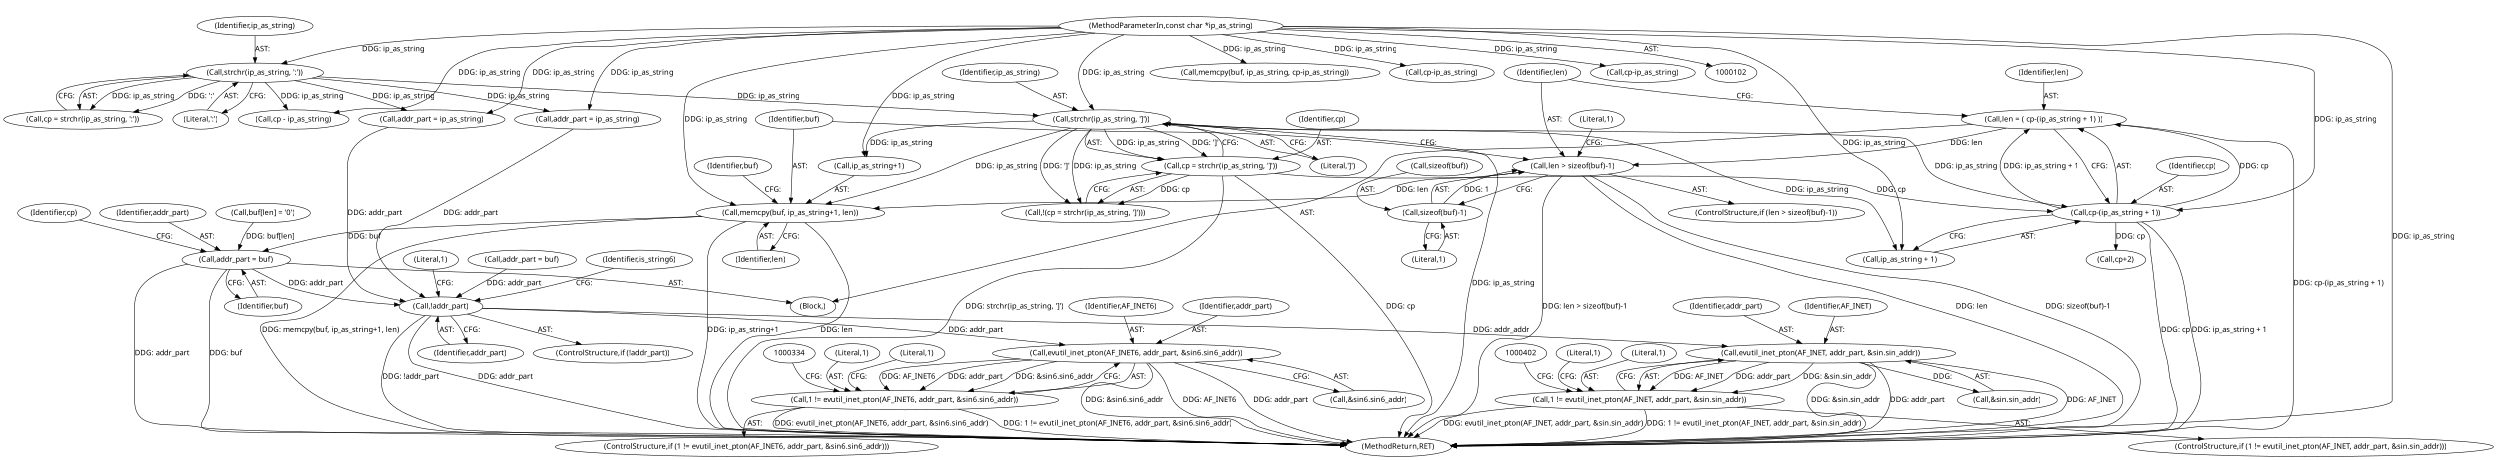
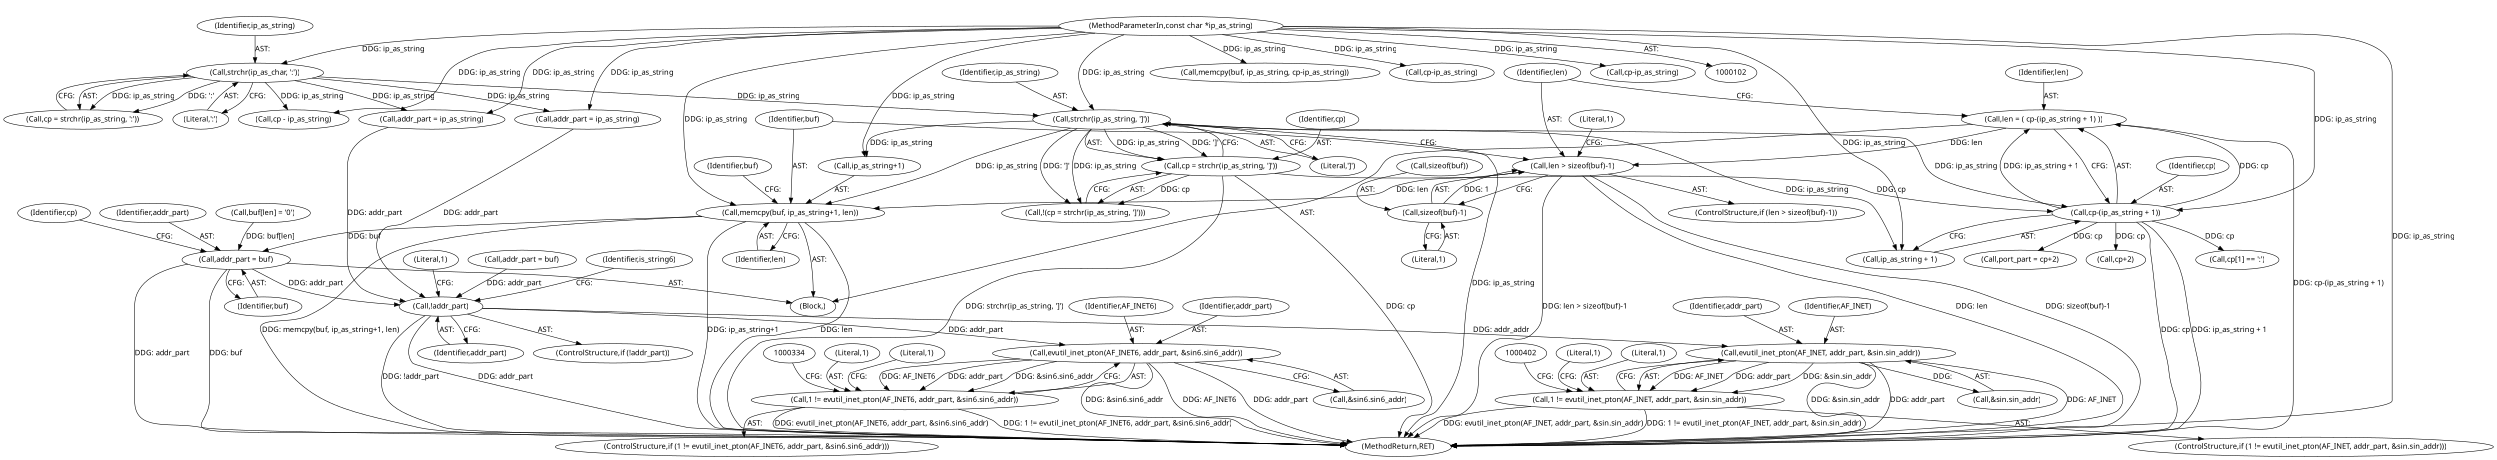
node "(Call,strchr(ip_as_string, ':'))": label "(Call,strchr(ip_as_string, ':'))" -> "(Call,strchr(ip_as_char, ':'))"
edge "(Call,memcpy(buf, ip_as_string+1, len))" -> "(Block,)": added, label "AST:"
node "(Call,port_part = cp+2)": added
node "(Call,cp[1] == ':')": added
